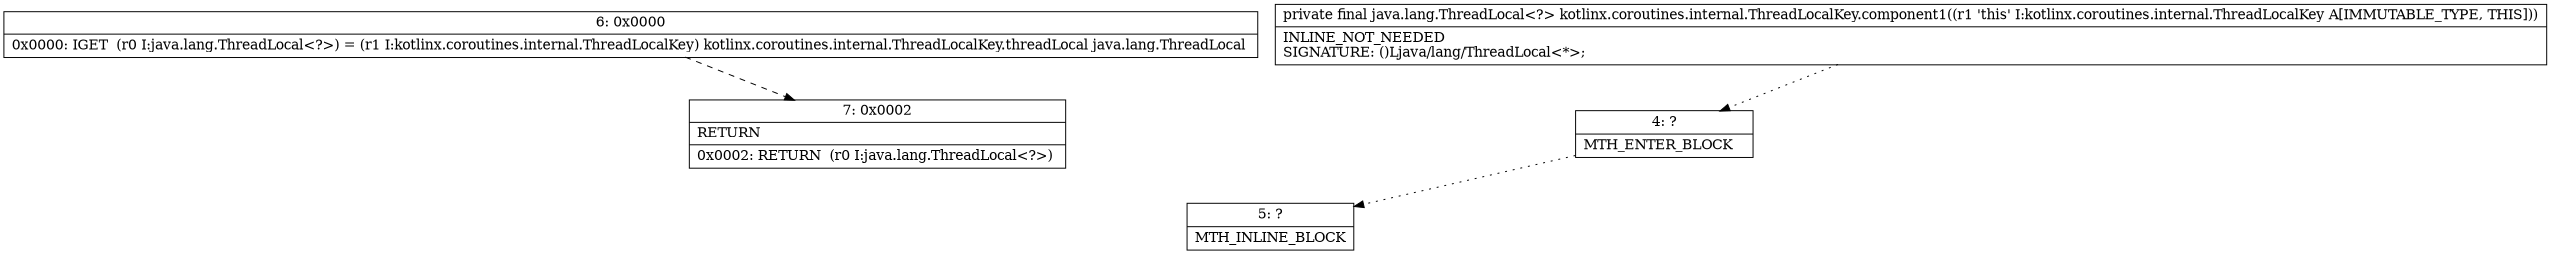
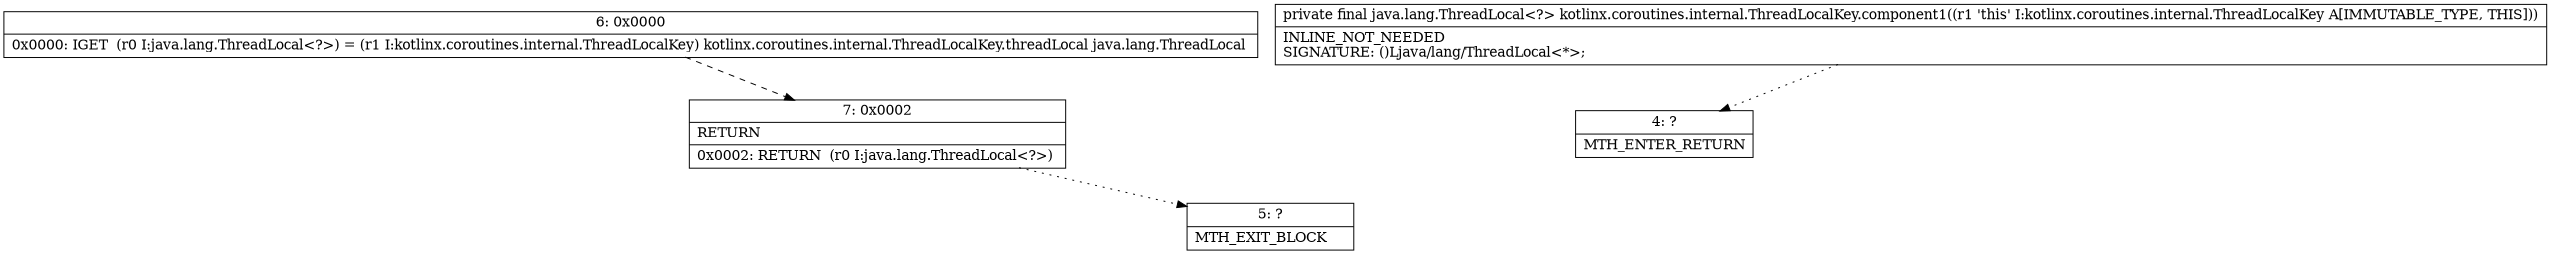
node "4: ?": text "MTH_ENTER_BLOCK" -> "MTH_ENTER_RETURN"
edge "4: ?" -> "5: ?": now "7: 0x0002" -> "5: ?"
node "5: ?": text "MTH_INLINE_BLOCK" -> "MTH_EXIT_BLOCK"
